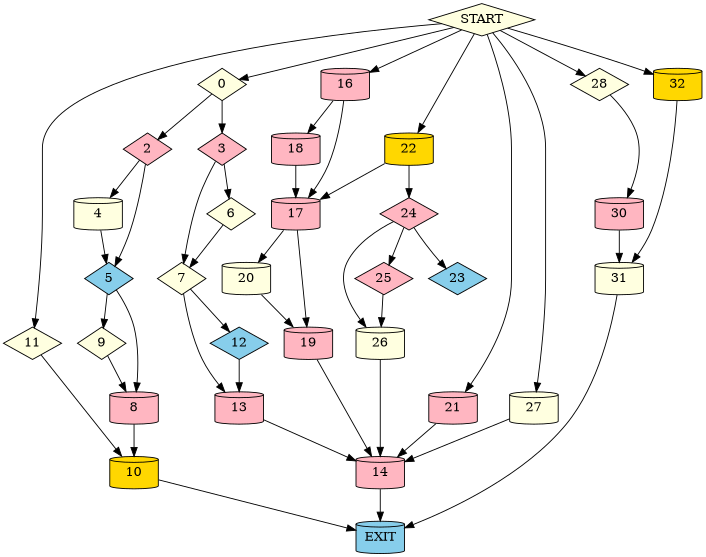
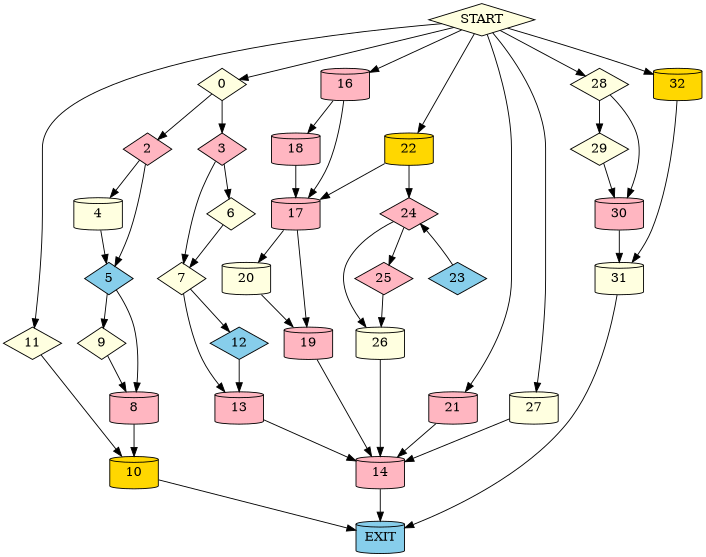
node "29": added
edge "24" -> "23": reversed
